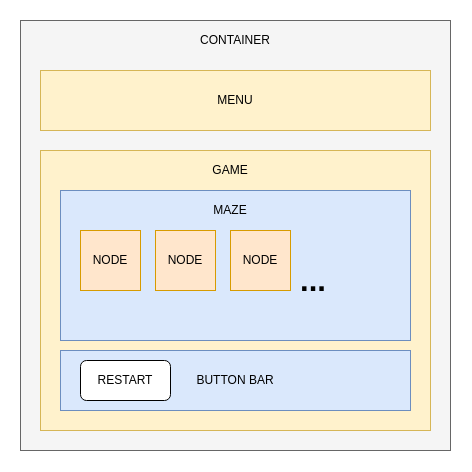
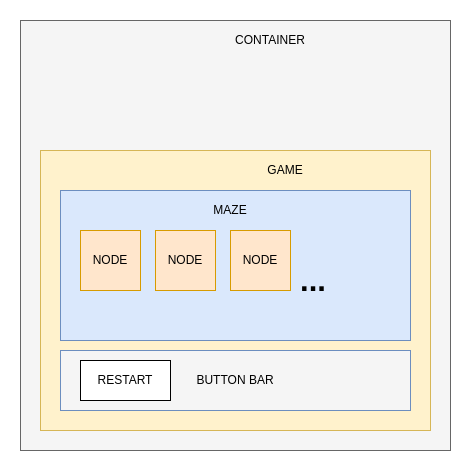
node "CONTAINER": moved (236, 41) -> (271, 41)
node "MENU": removed
node "GAME": moved (231, 171) -> (286, 171)
node "RESTART": shape rounded rectangle -> rectangle
node "BUTTON BAR": fillcolor #dae8fc -> #f5f5f5
